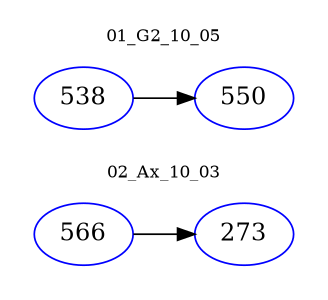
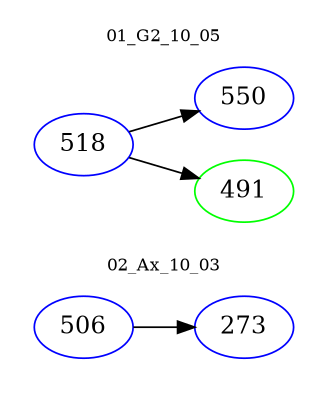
node "538": label "538" -> "518"
node "491": added
node "566": label "566" -> "506"
